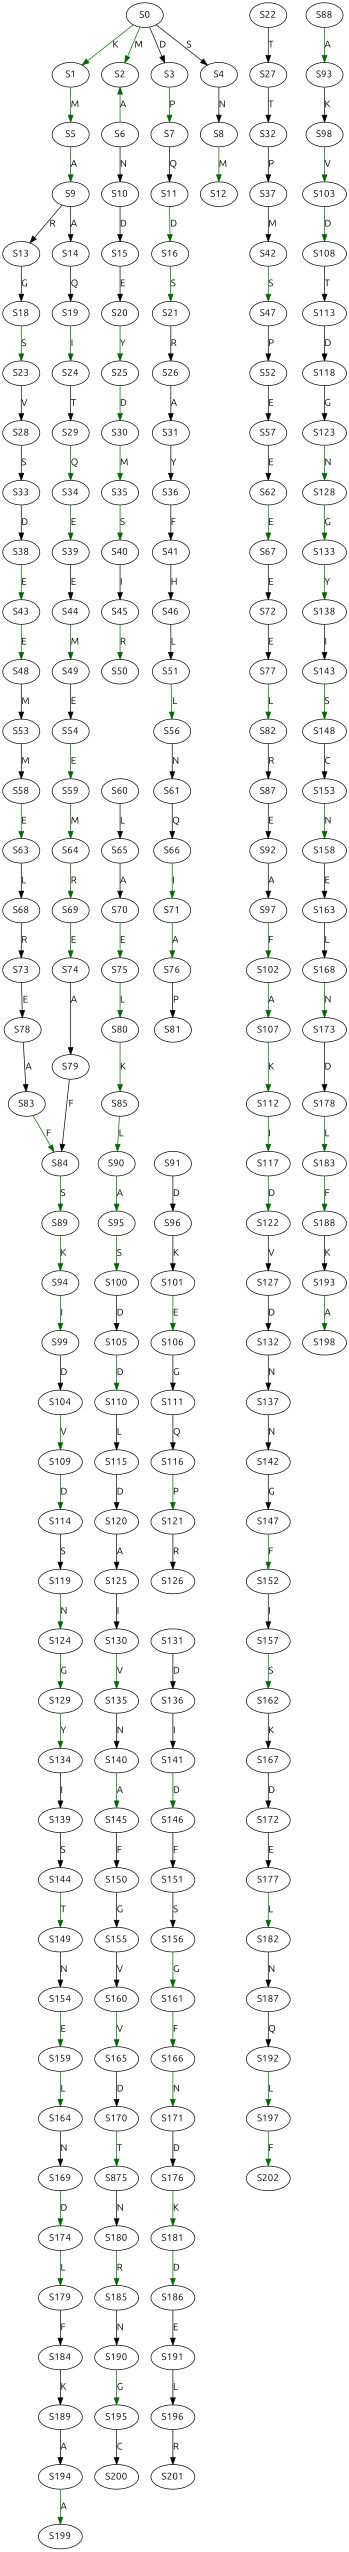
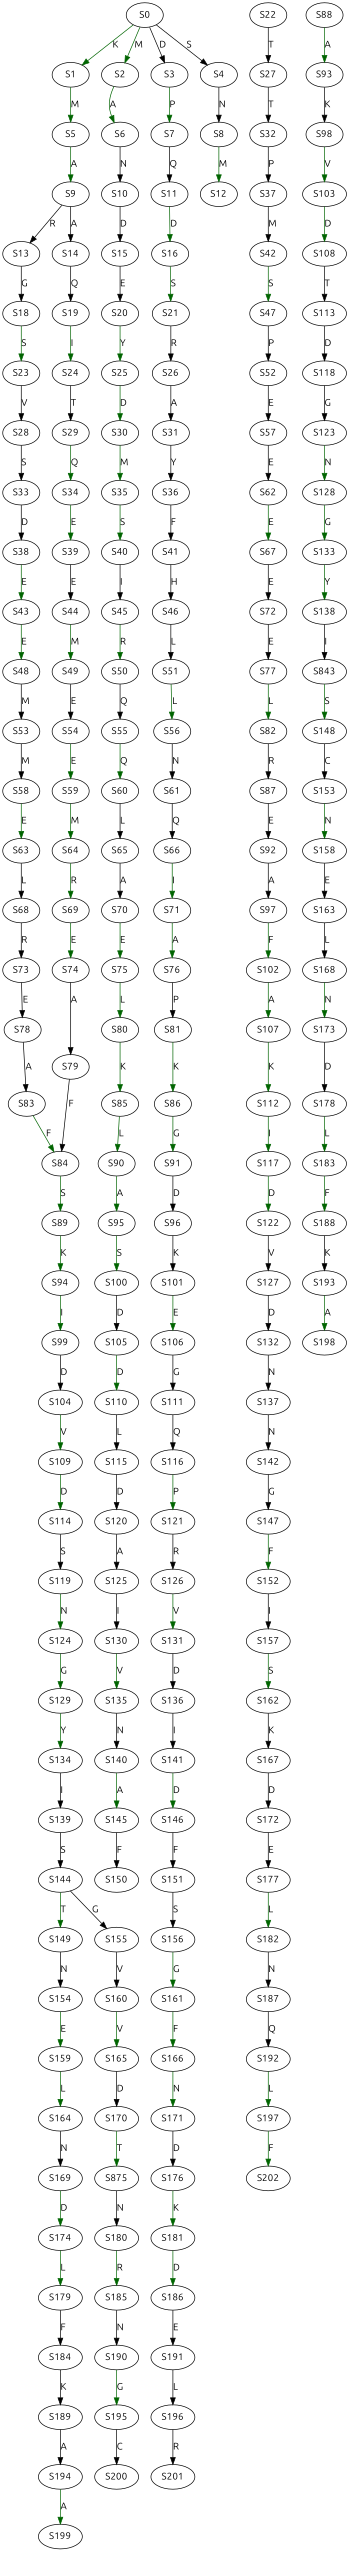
edge "S6" -> "S2": reversed
node "S143": label "S143" -> "S843"
node "S55": added
node "S86": added
edge "S126" -> "S131": added, label "V"
edge "S150" -> "S155": now "S144" -> "S155"
